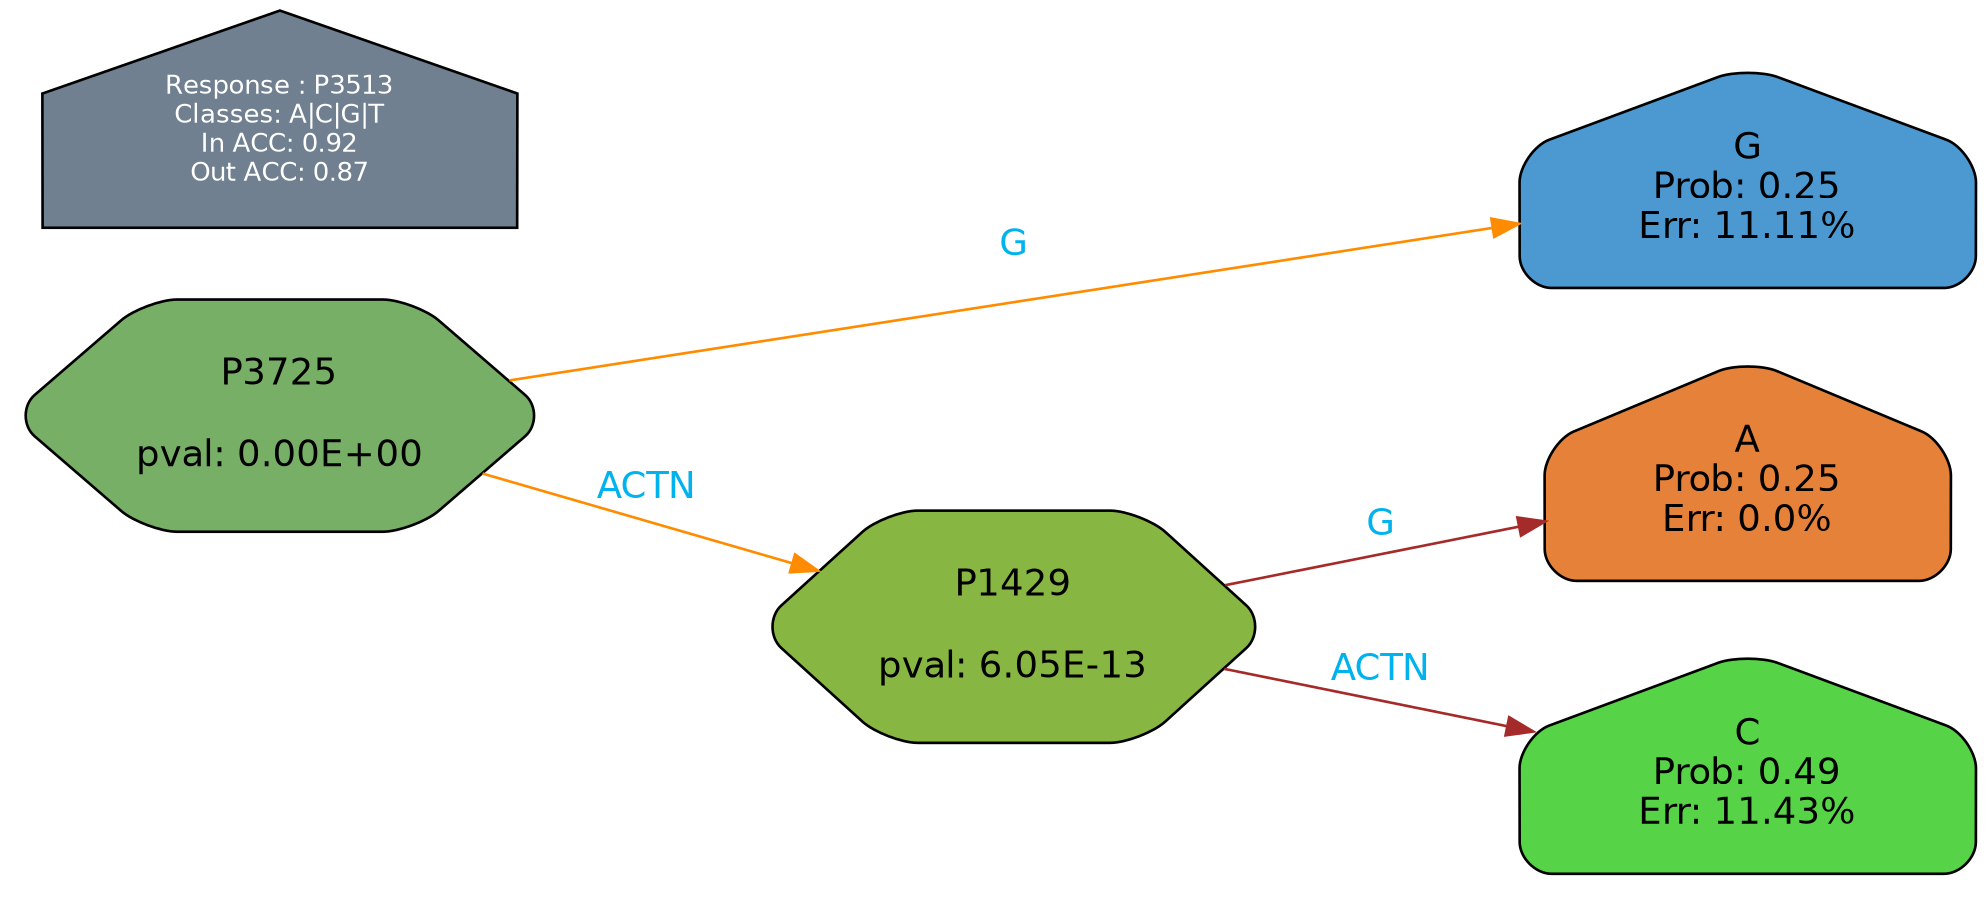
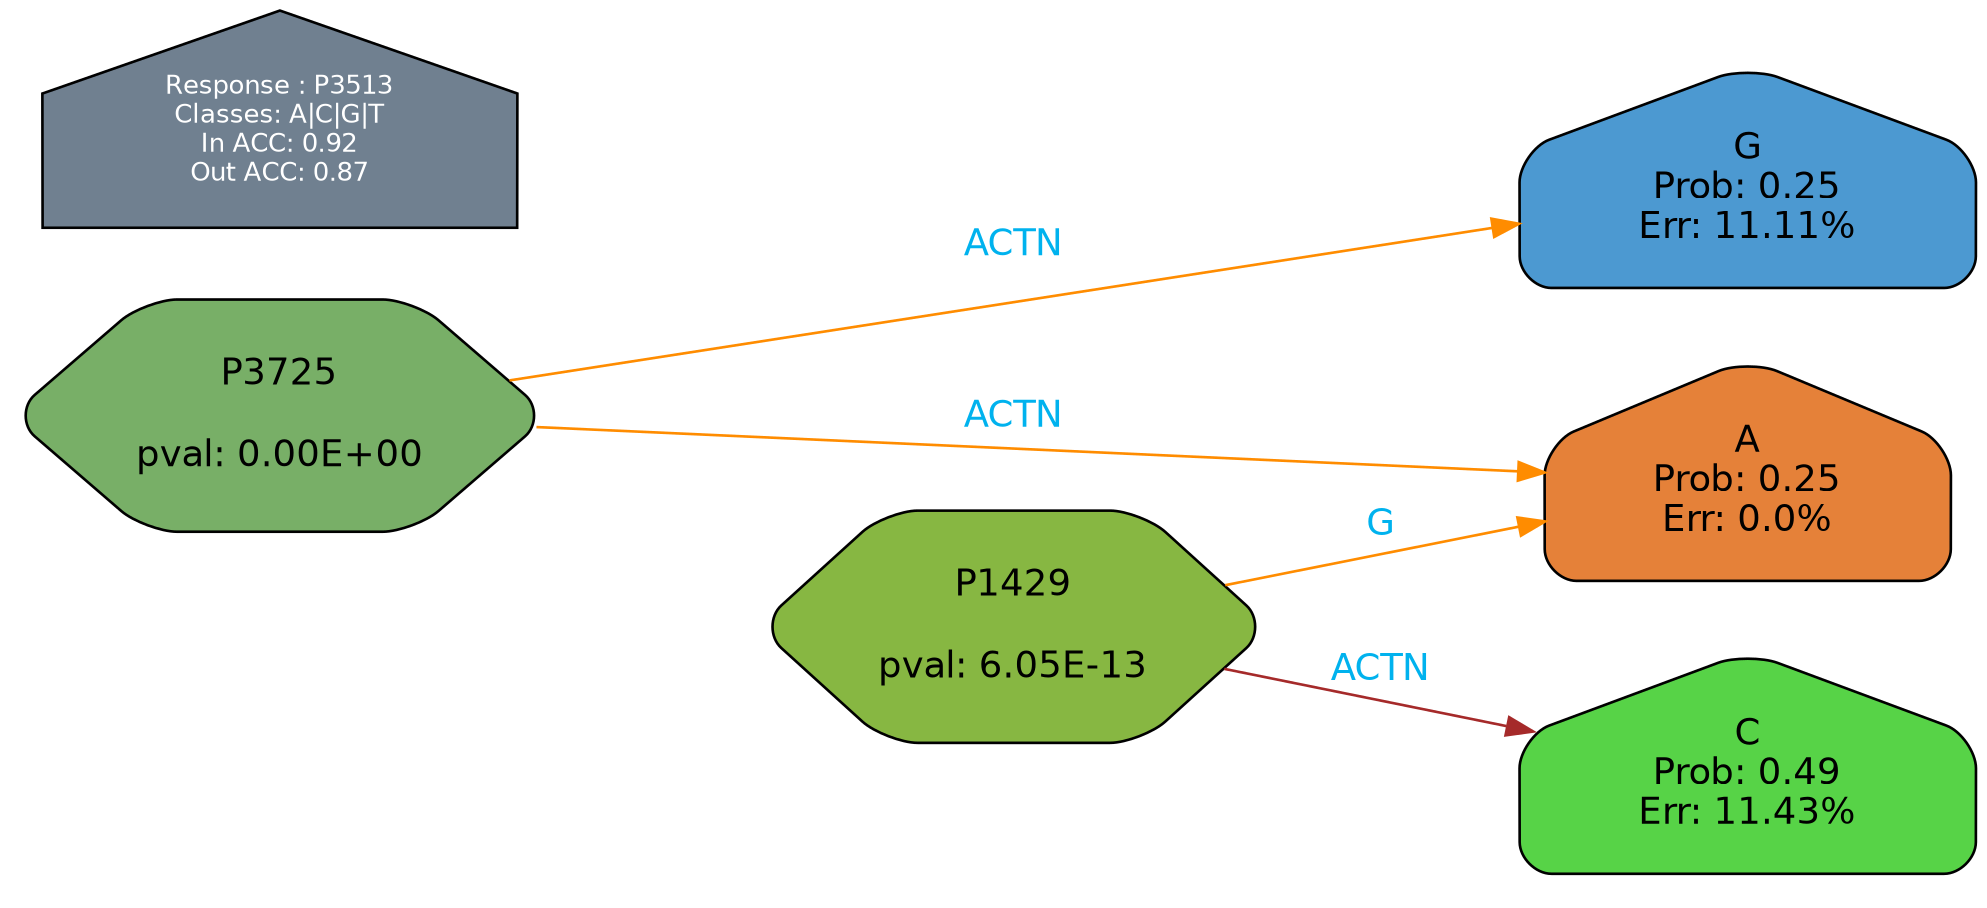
edge "P3725 pval: 0.00E+00" -> "G Prob: 0.25 Err: 11.11%": label "G" -> "ACTN"
edge "P3725 pval: 0.00E+00" -> "P1429 pval: 6.05E-13": now "P3725 pval: 0.00E+00" -> "A Prob: 0.25 Err: 0.0%"
edge "P1429 pval: 6.05E-13" -> "A Prob: 0.25 Err: 0.0%": color brown -> darkorange
